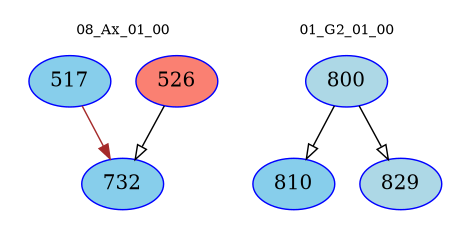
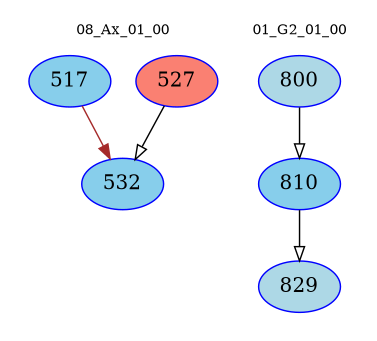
node "526": label "526" -> "527"
edge "800" -> "829": now "810" -> "829"
node "732": label "732" -> "532"
